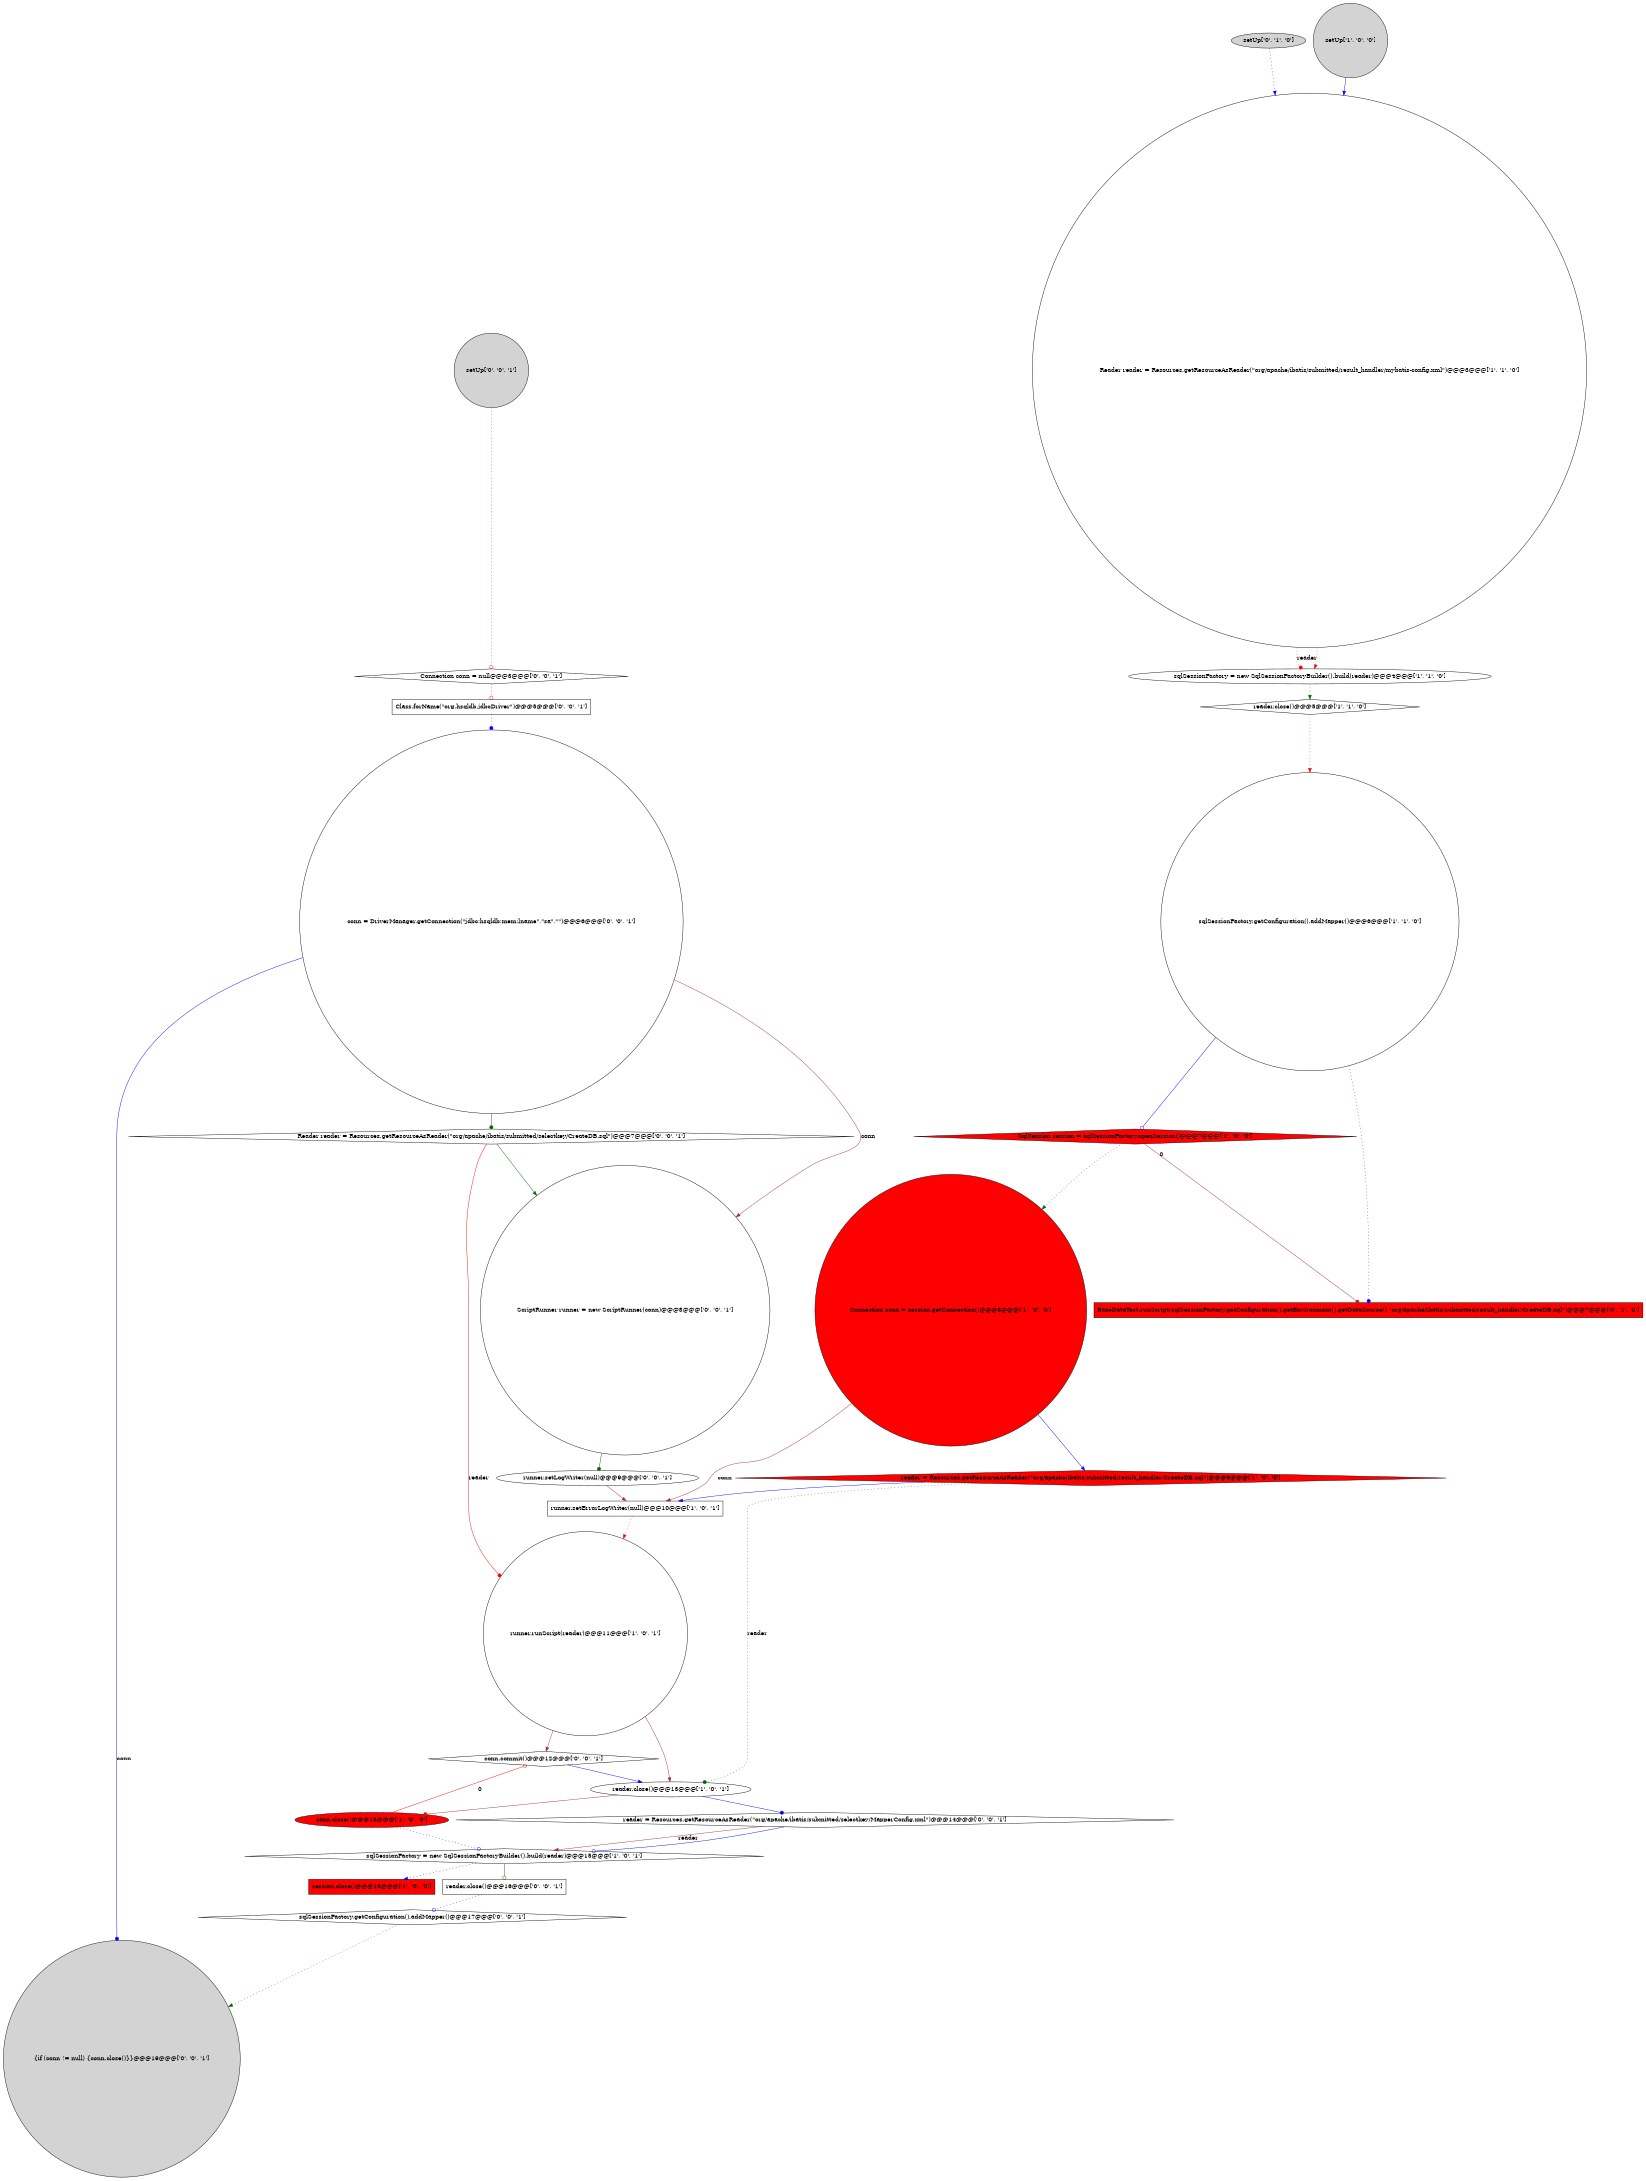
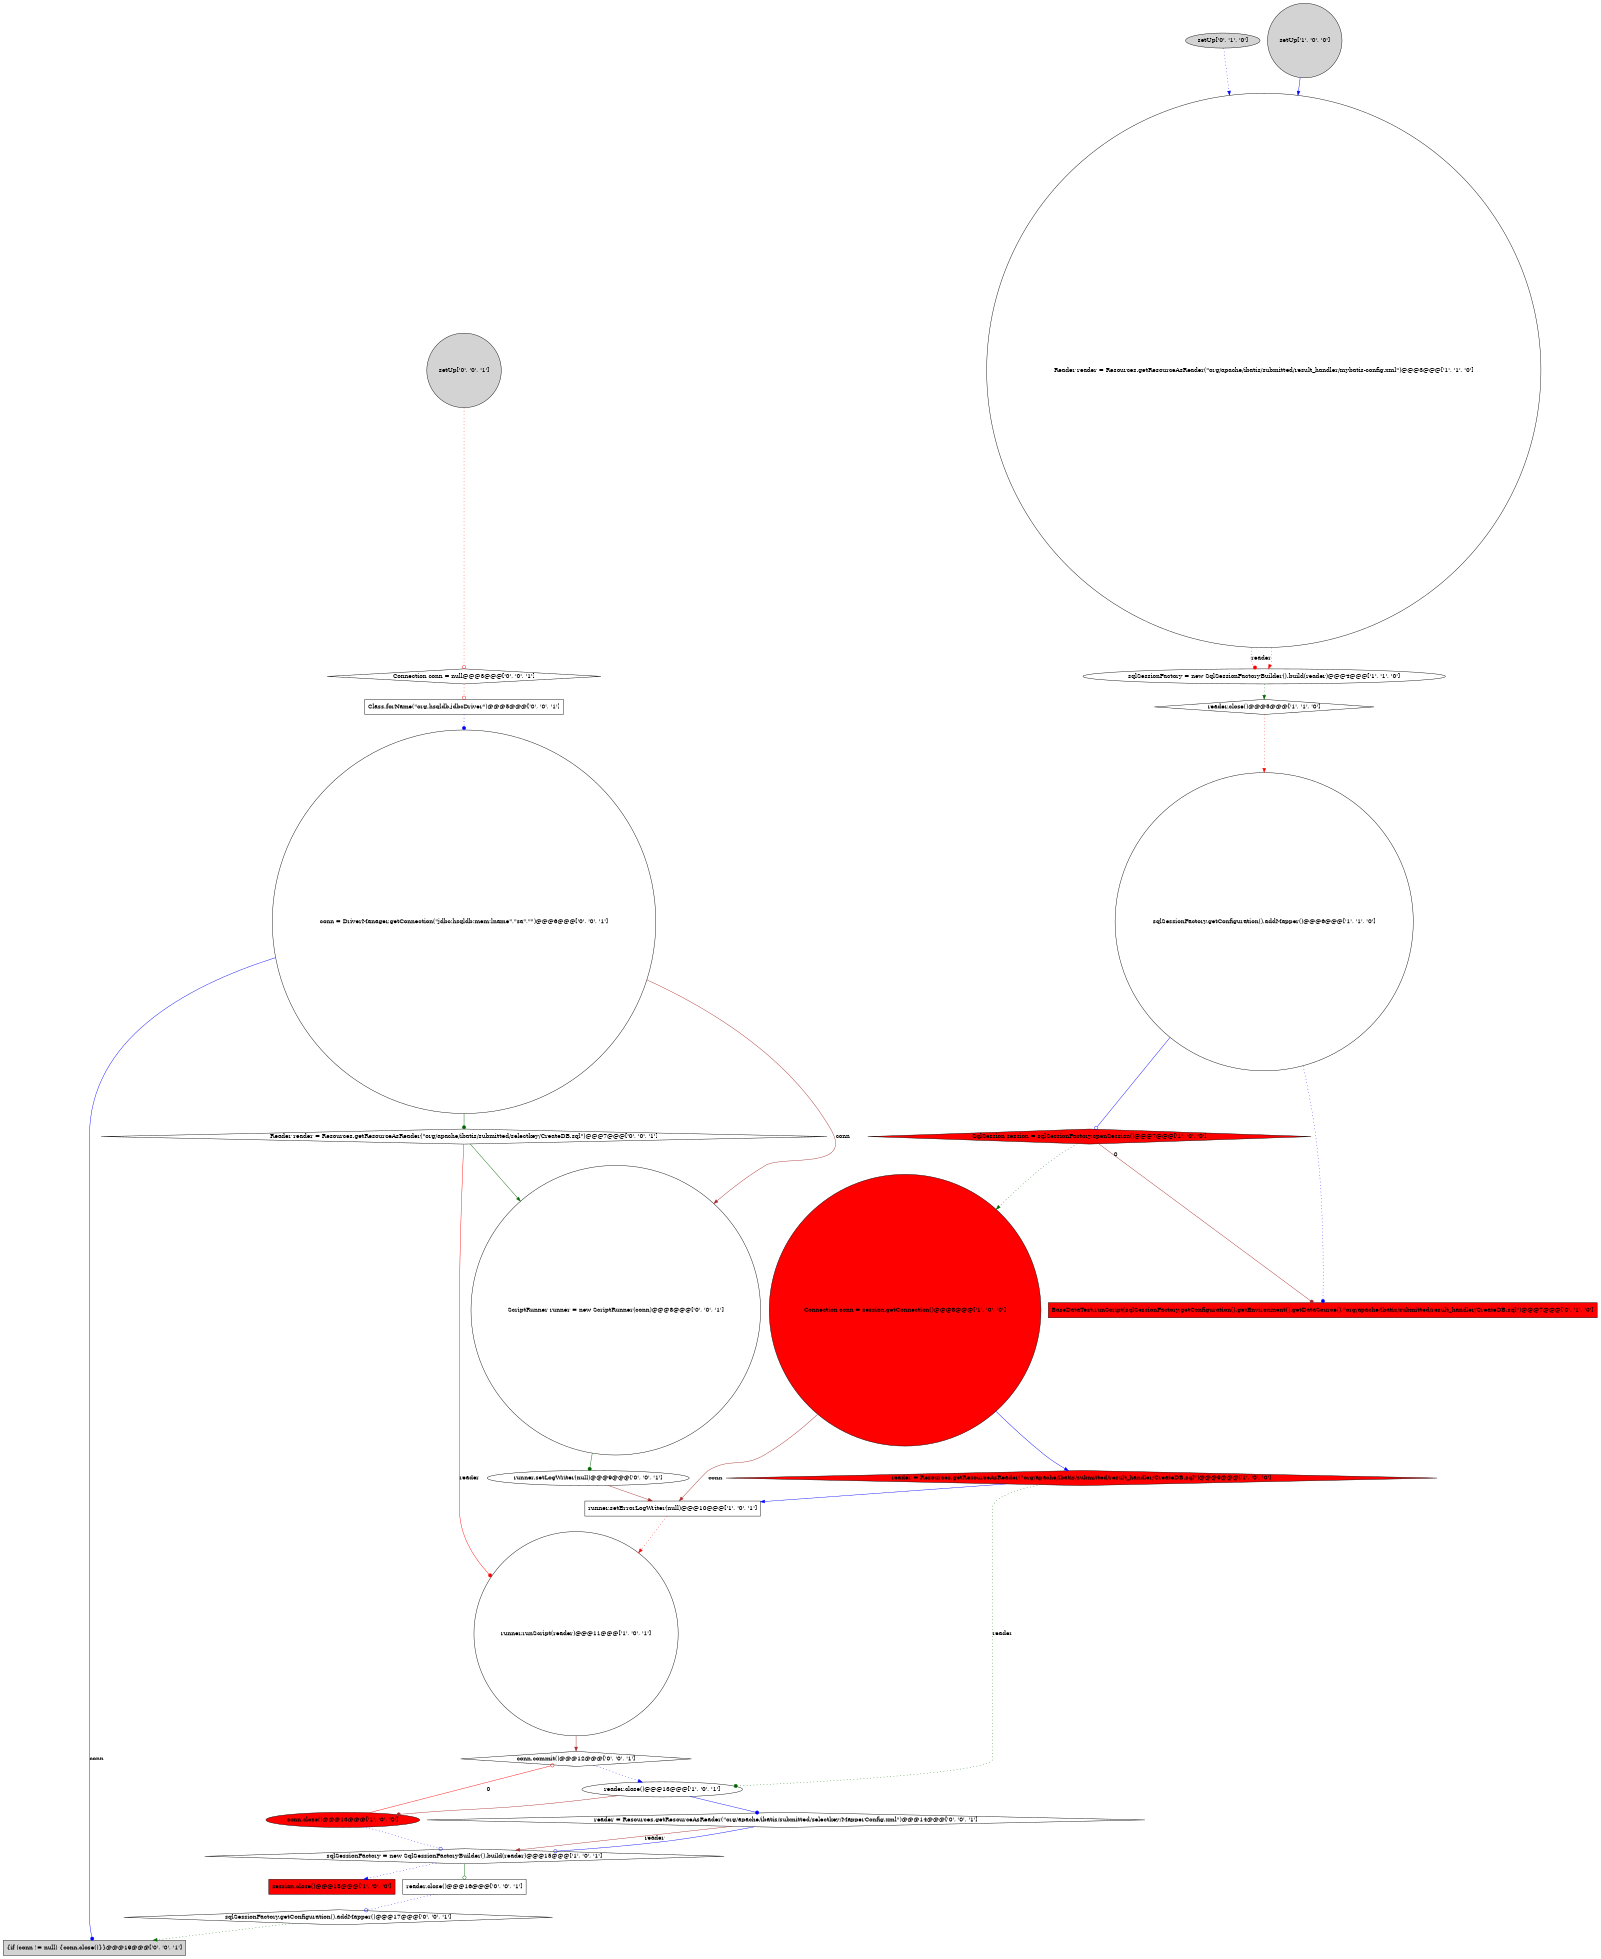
edge "runner.runScript(reader)@@@11@@@['1', '0', '1']" -> "reader.close()@@@13@@@['1', '0', '1']": removed
edge "conn.commit()@@@12@@@['0', '0', '1']" -> "reader.close()@@@13@@@['1', '0', '1']": style solid -> dotted
node "{if (conn != null) {conn.close()}}@@@19@@@['0', '0', '1']": shape circle -> box
